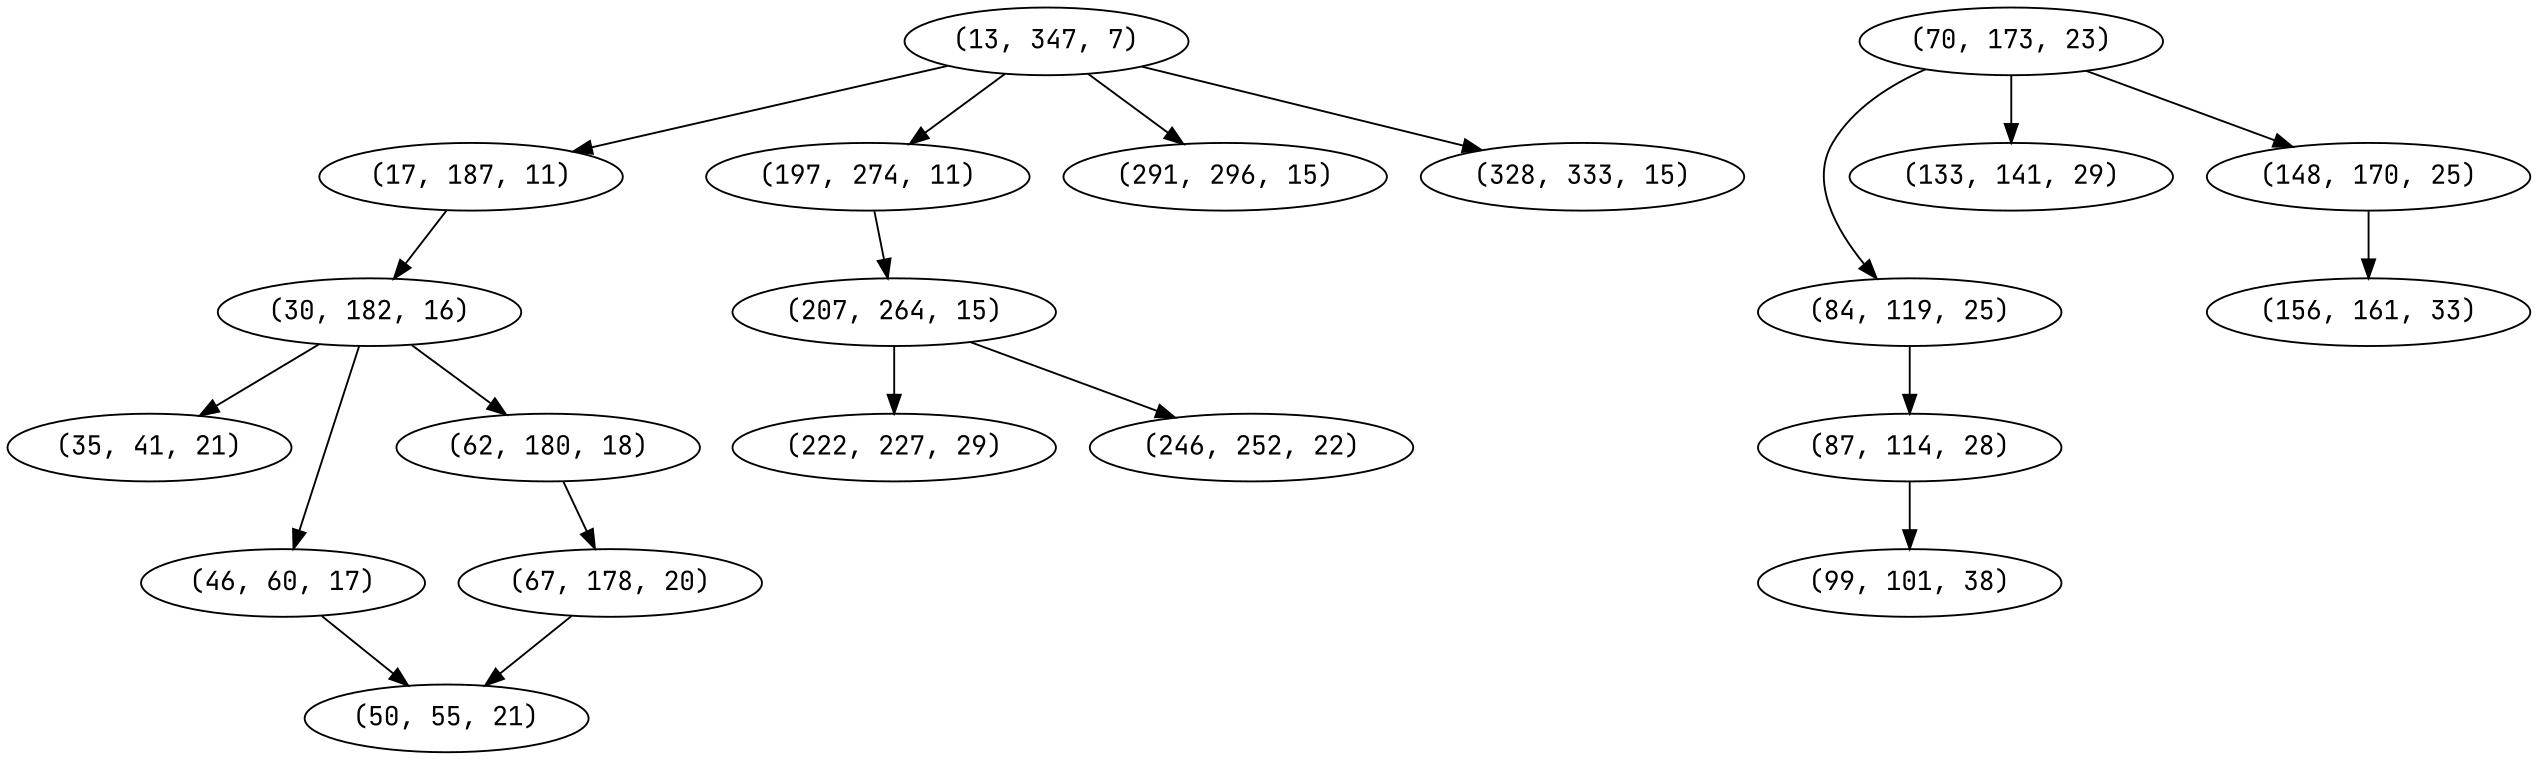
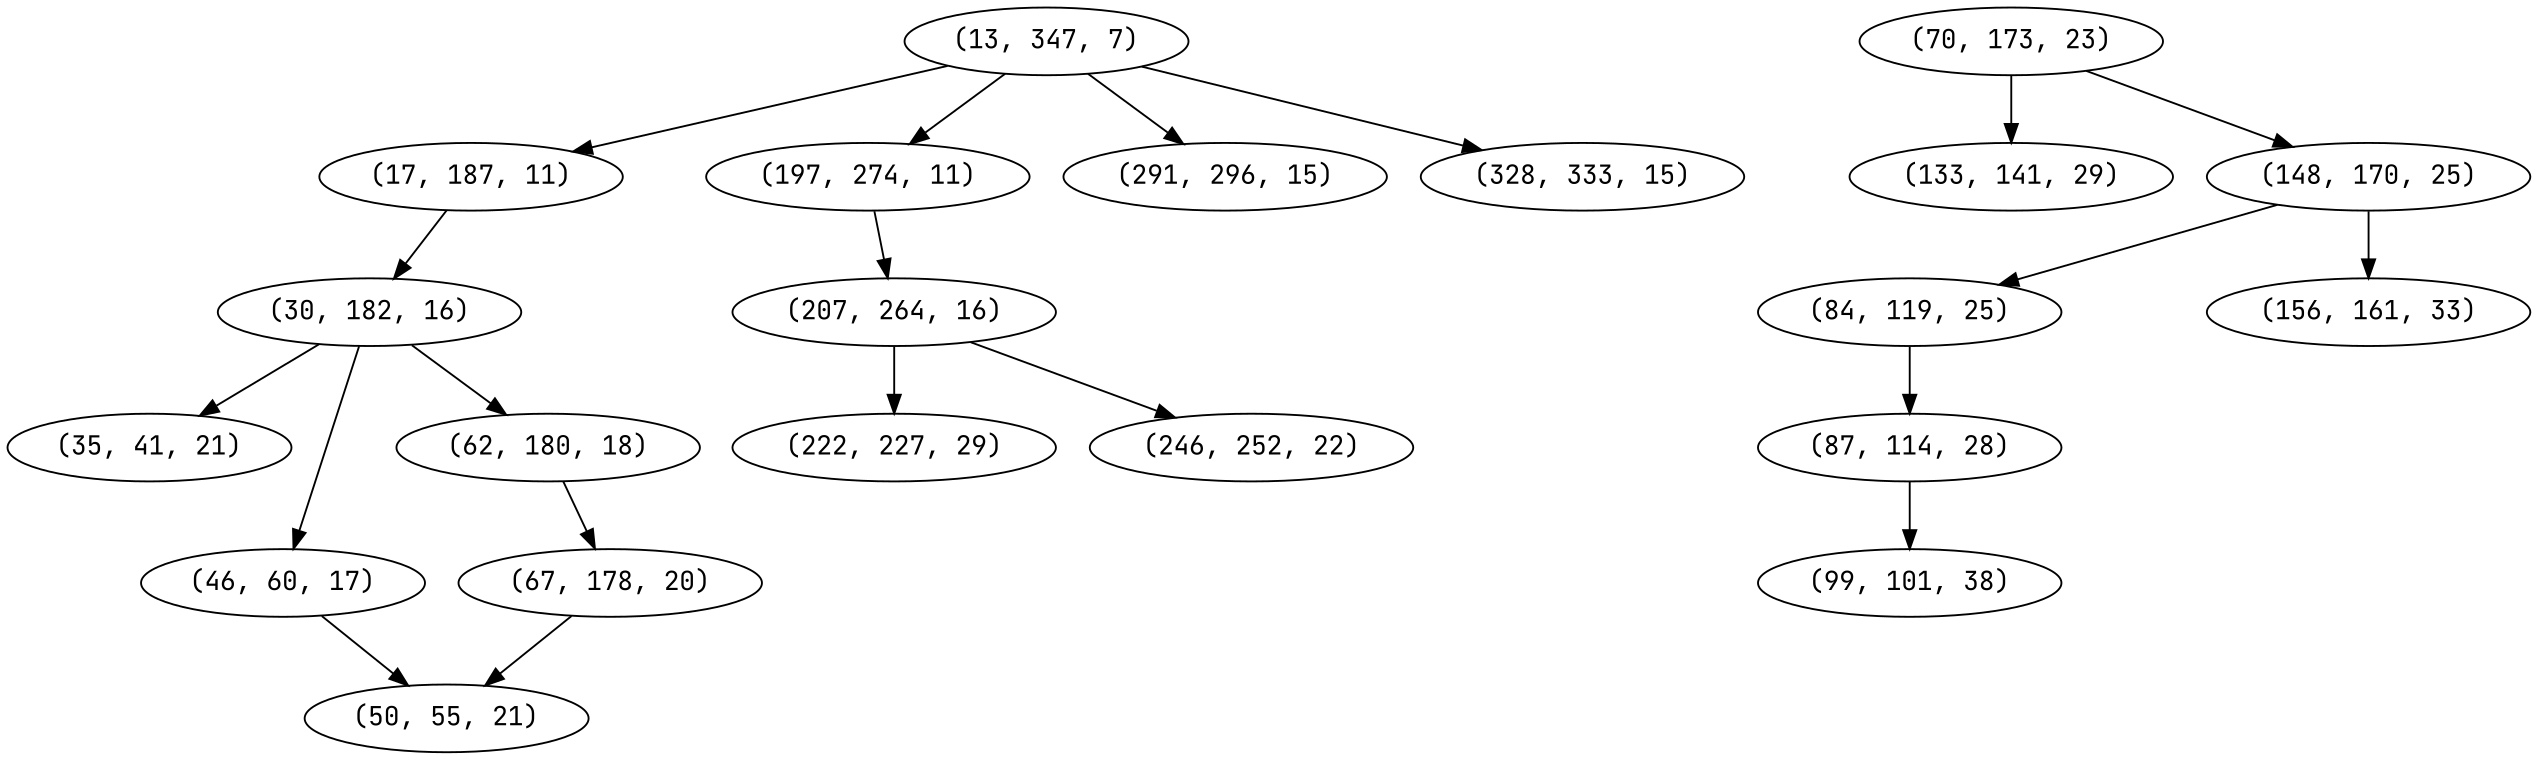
edge "(70, 173, 23)" -> "(84, 119, 25)": now "(148, 170, 25)" -> "(84, 119, 25)"
node "(207, 264, 15)": label "(207, 264, 15)" -> "(207, 264, 16)"
